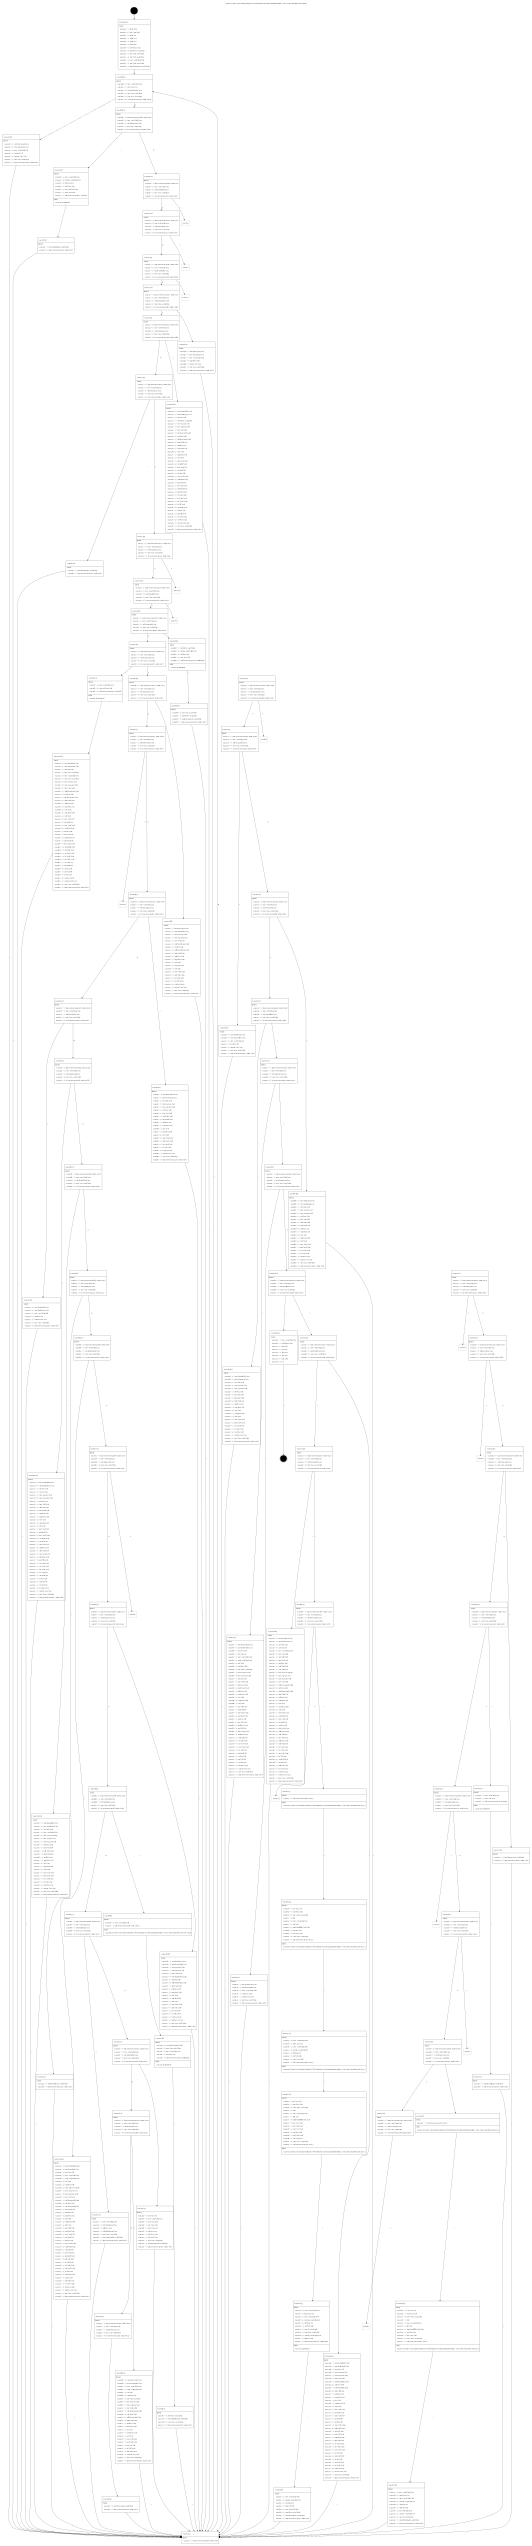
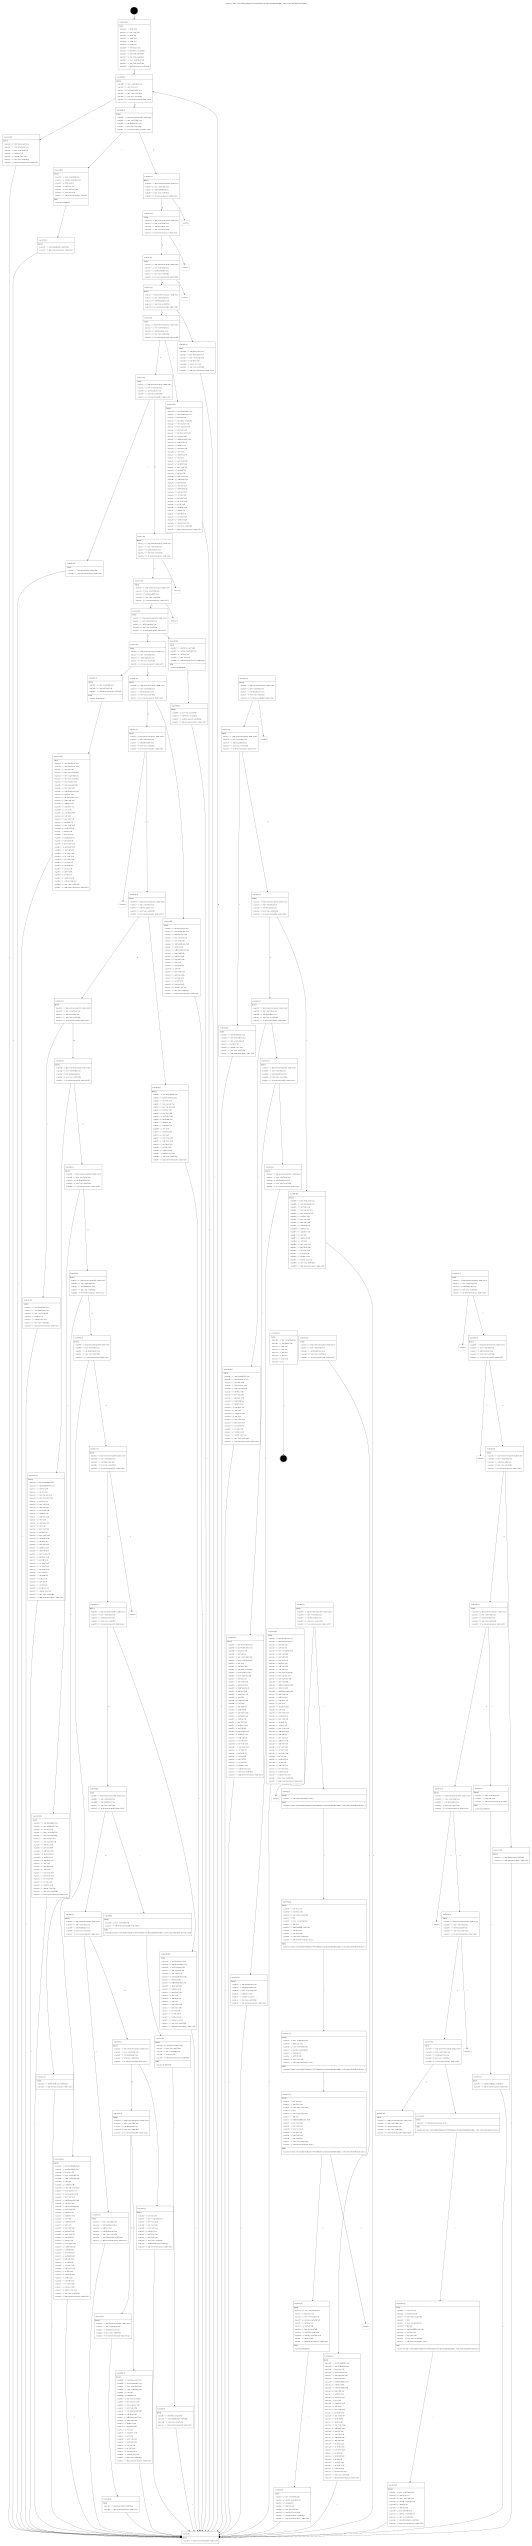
node "0x401ab0 [25]": removed
node "0x401ae2 [25]": removed
edge "0x401a01 [25]" -> "0x4023bd": now "0x401eb3 [56]" -> "0x4023bd"
